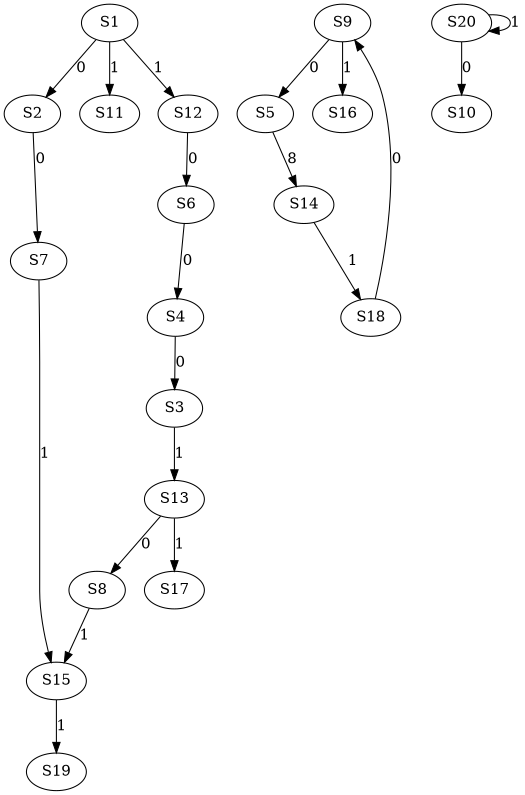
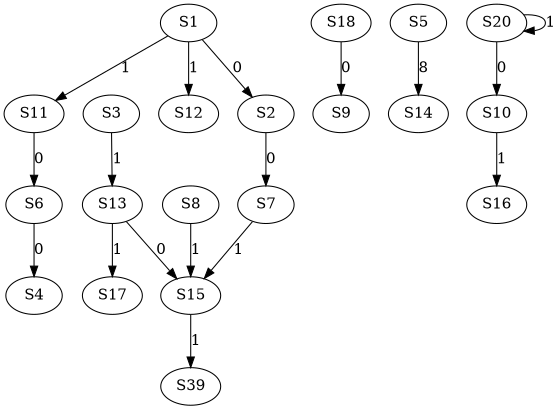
edge "S9" -> "S16": now "S10" -> "S16"
edge "S9" -> "S5": removed, label "0"
edge "S12" -> "S6": now "S11" -> "S6"
edge "S14" -> "S18": removed, label "1"
edge "S4" -> "S3": removed, label "0"
edge "S13" -> "S8": now "S13" -> "S15"
node "S19": label "S19" -> "S39"
